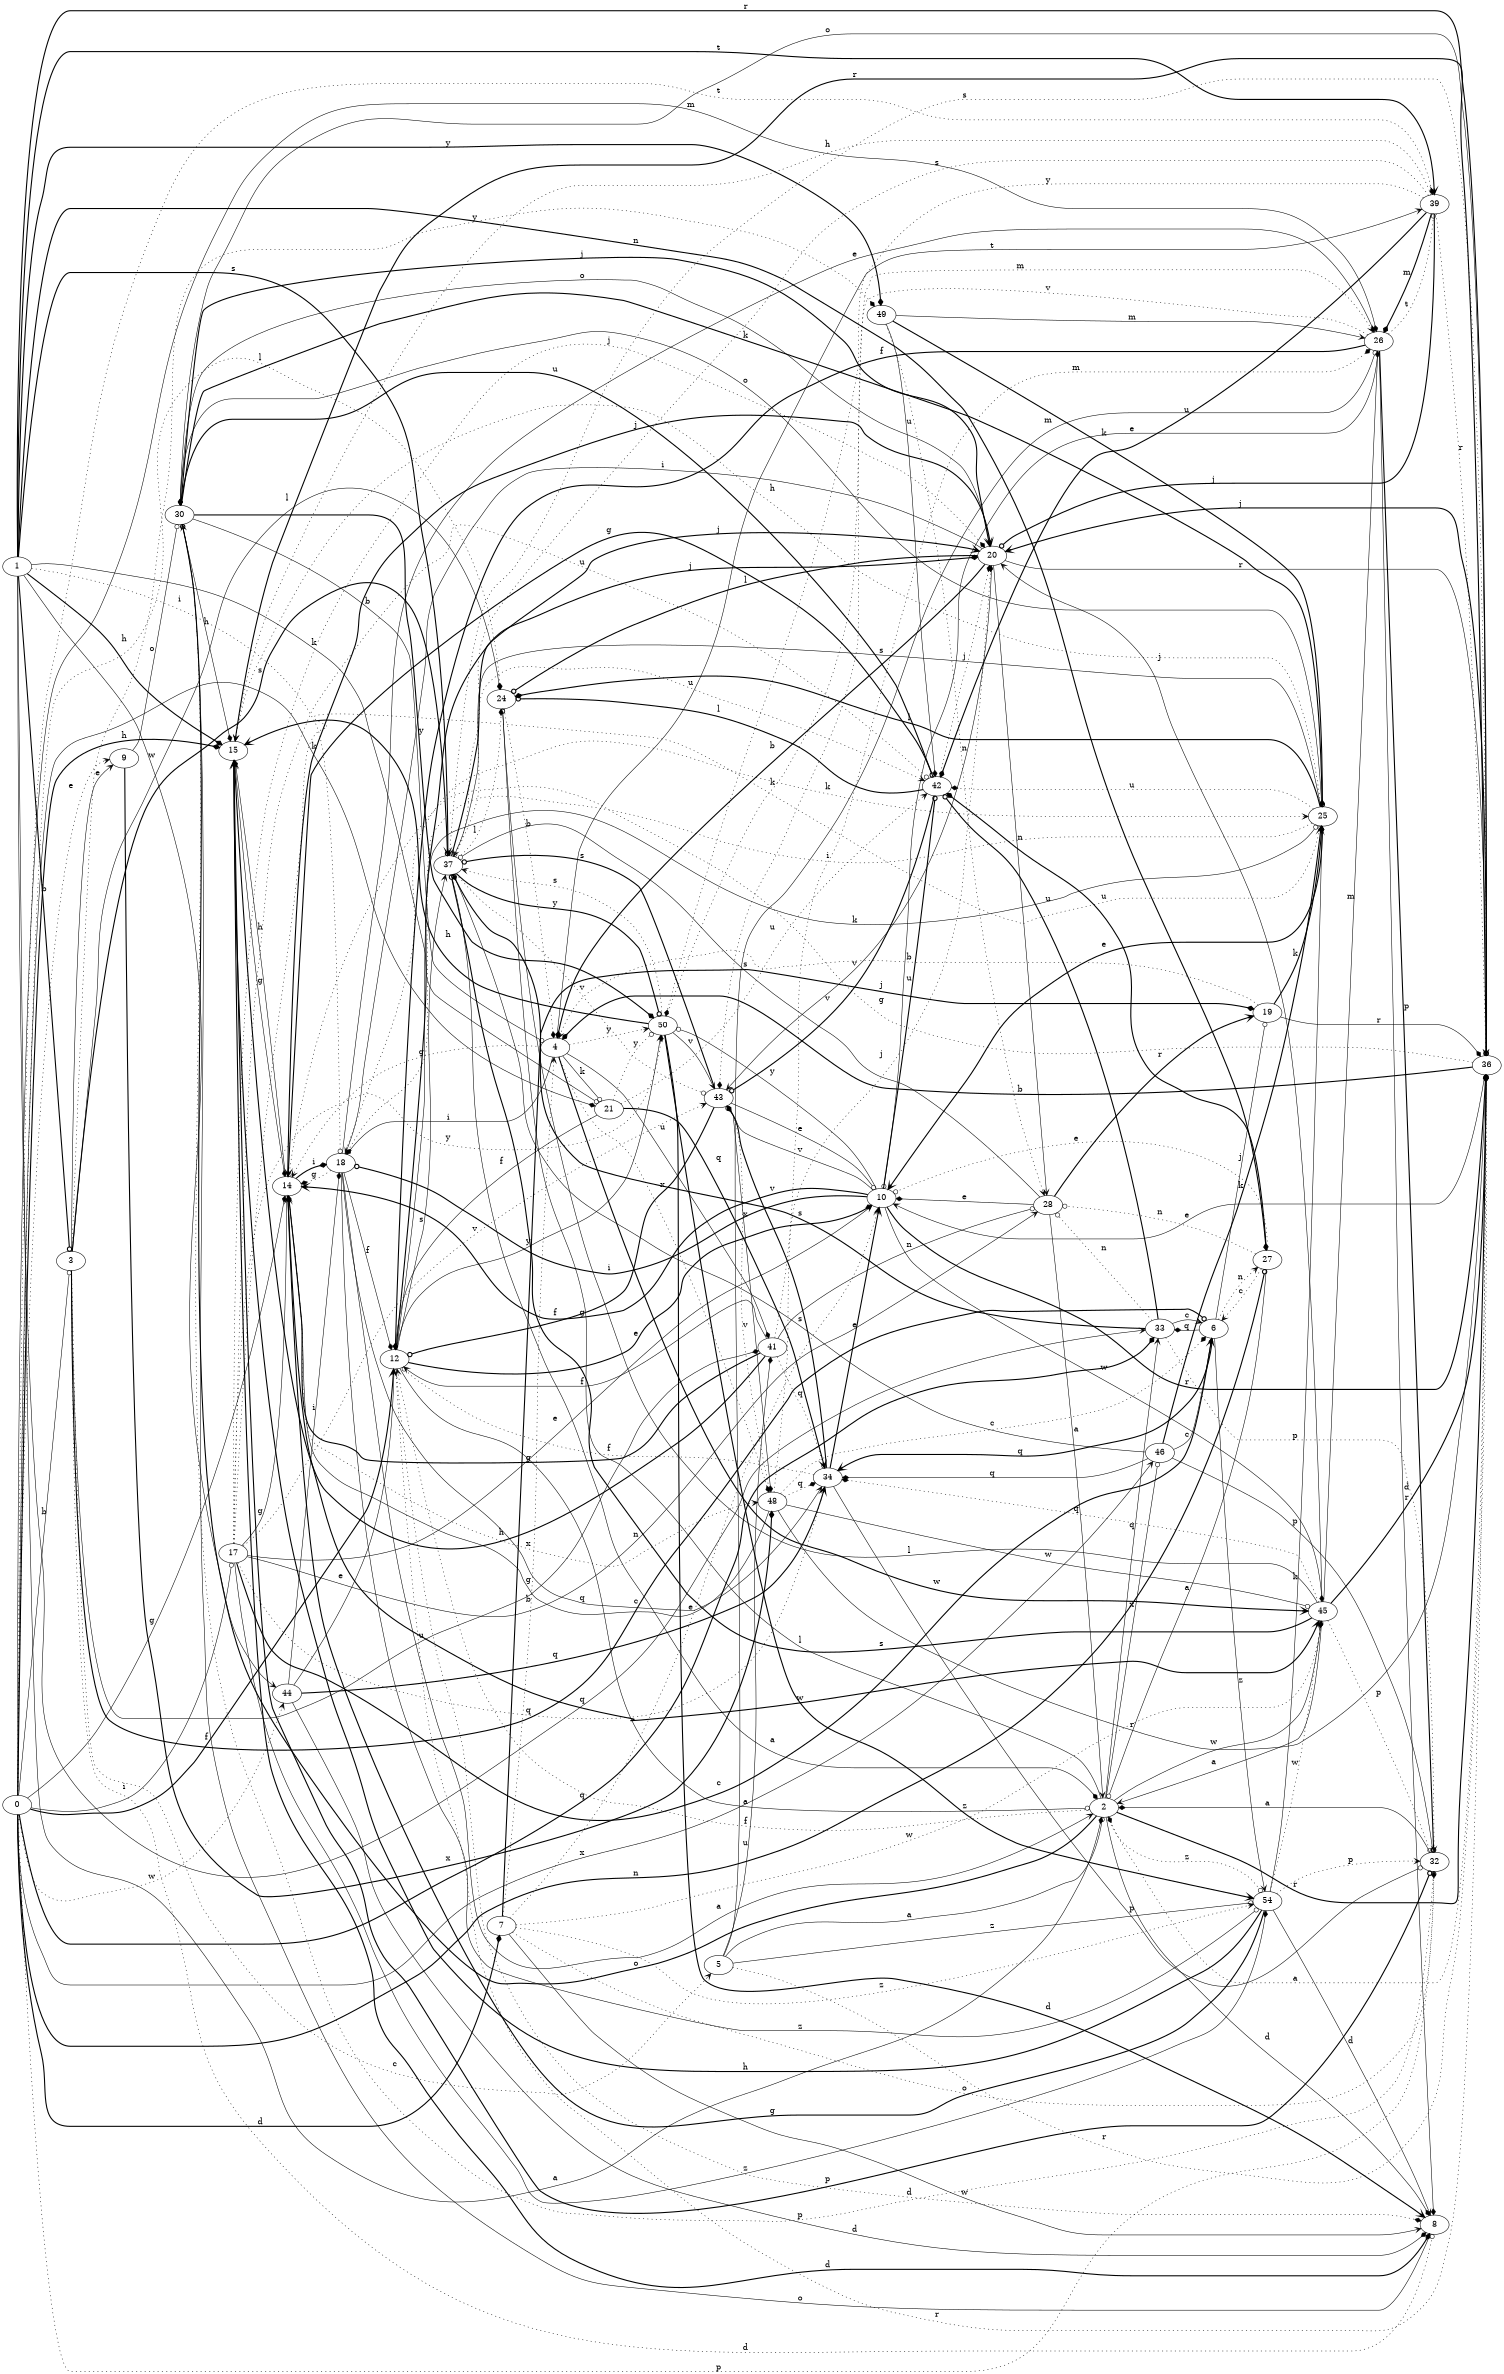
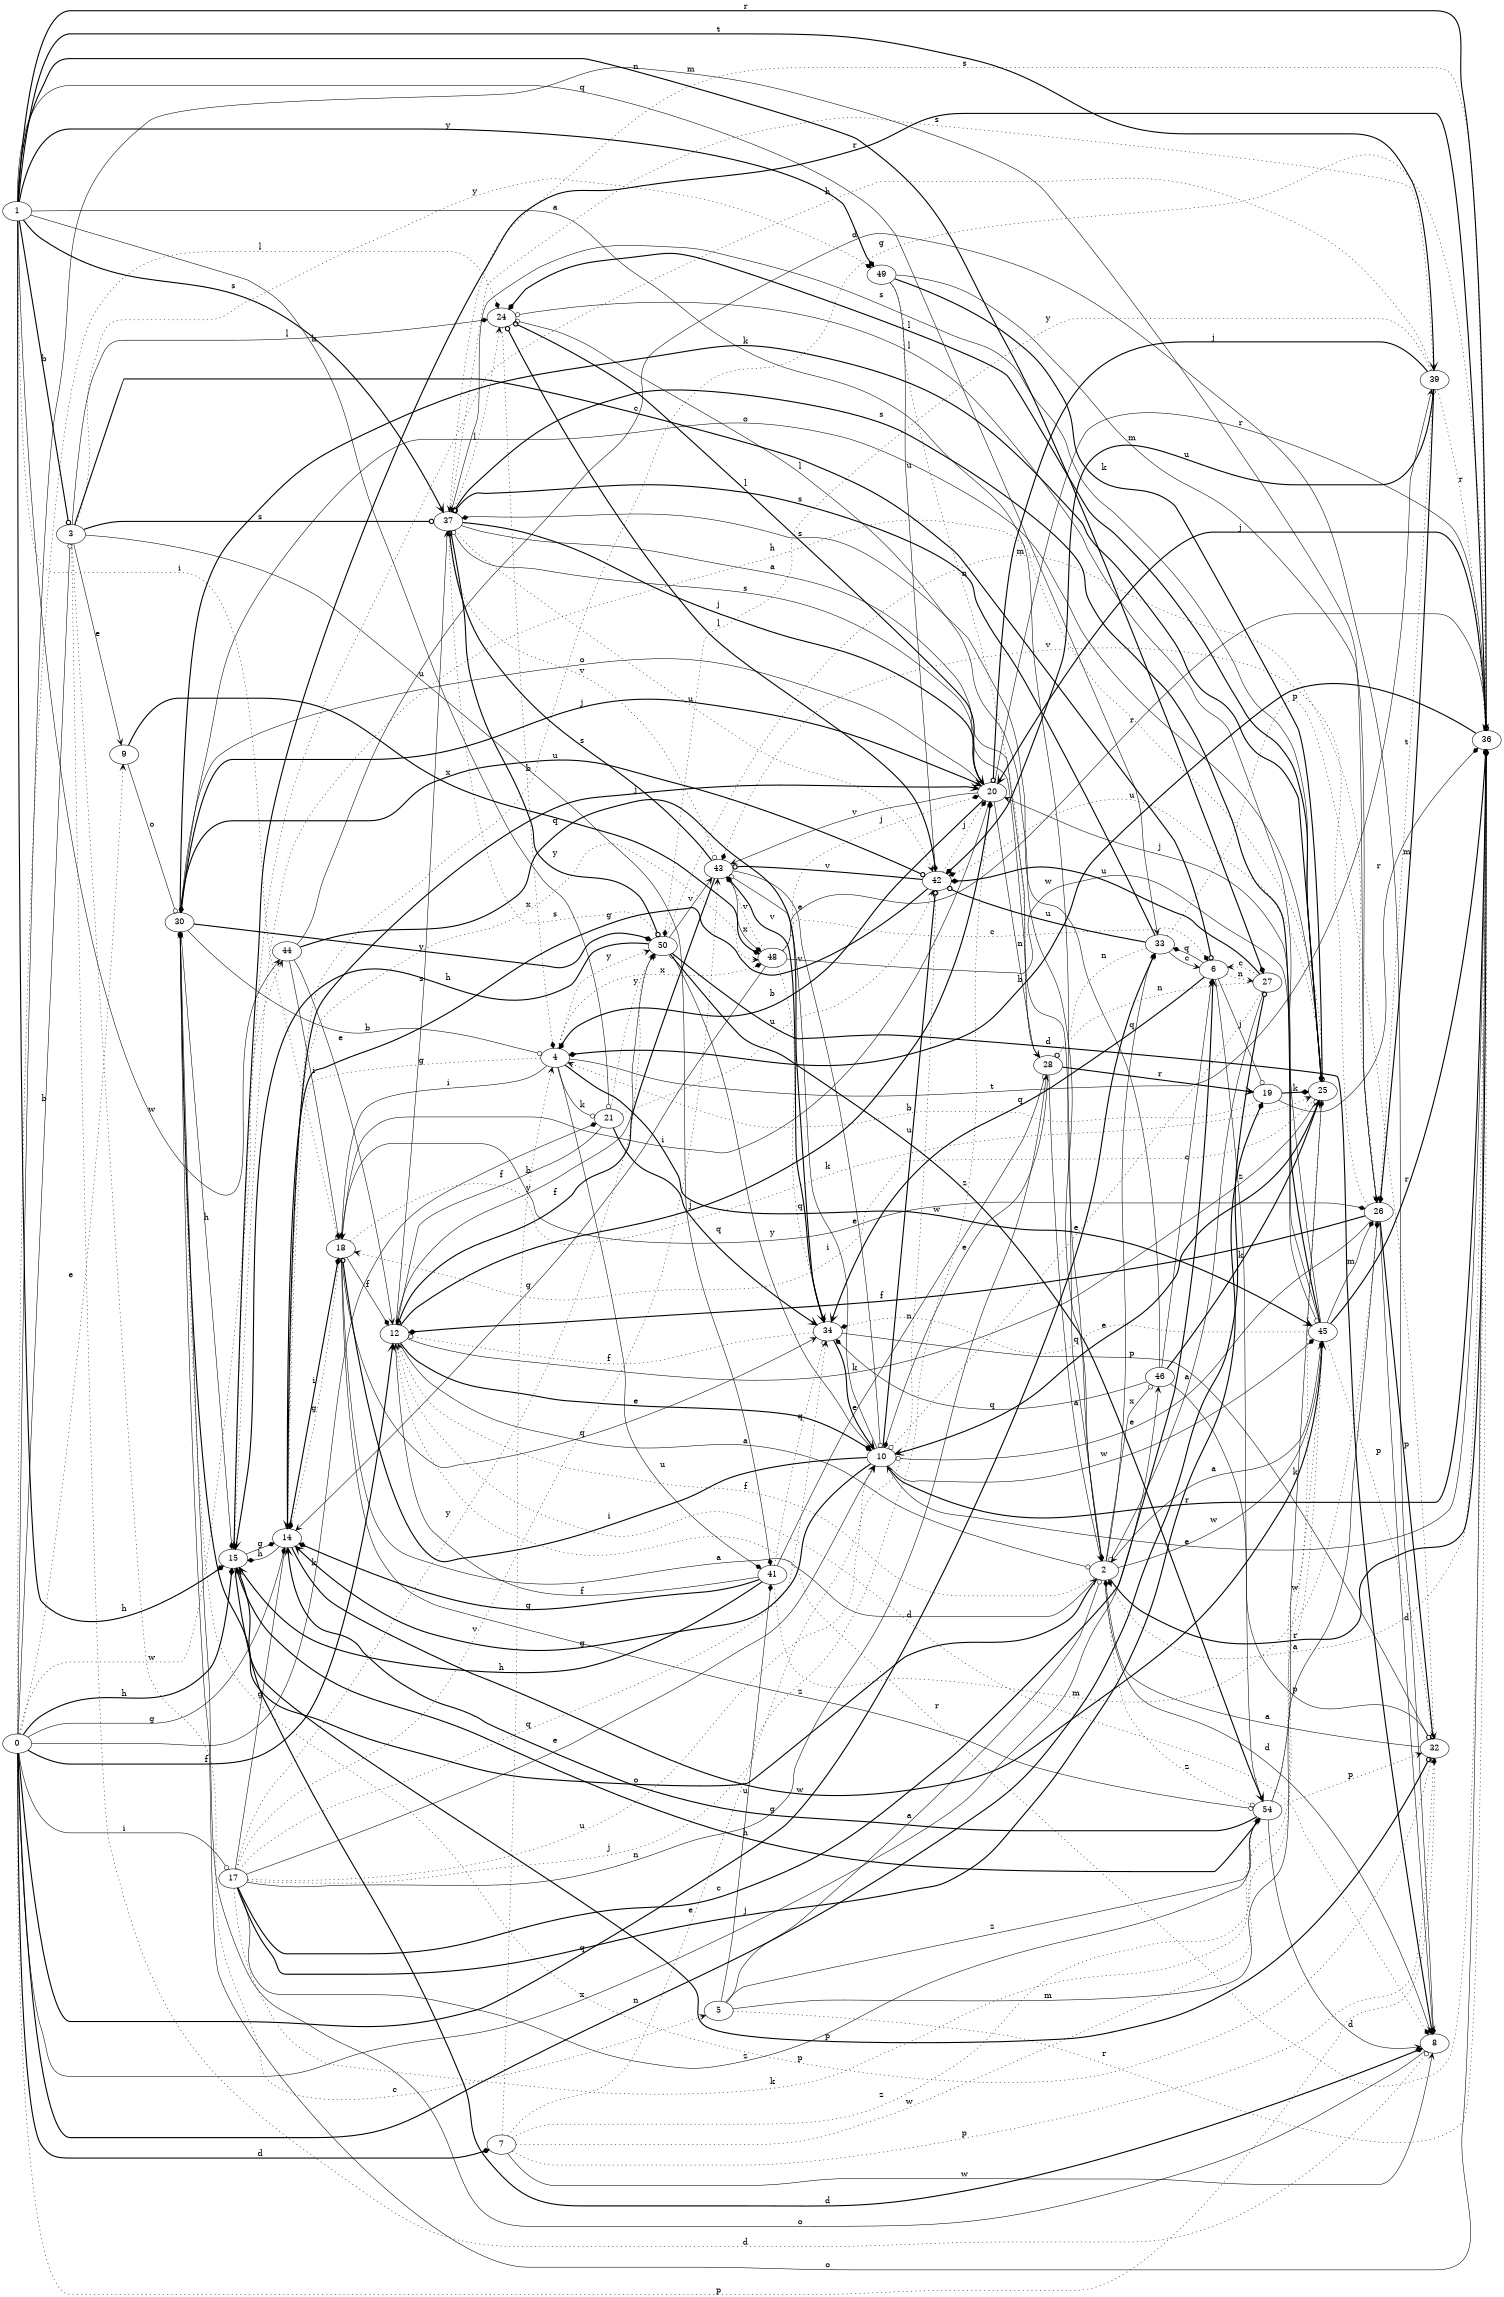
edge "0" -> "39": removed, label "t"
edge "37" -> "24": arrowhead diamond -> vee
edge "7" -> "19": now "17" -> "19"
edge "7" -> "32": label "o" -> "p"
